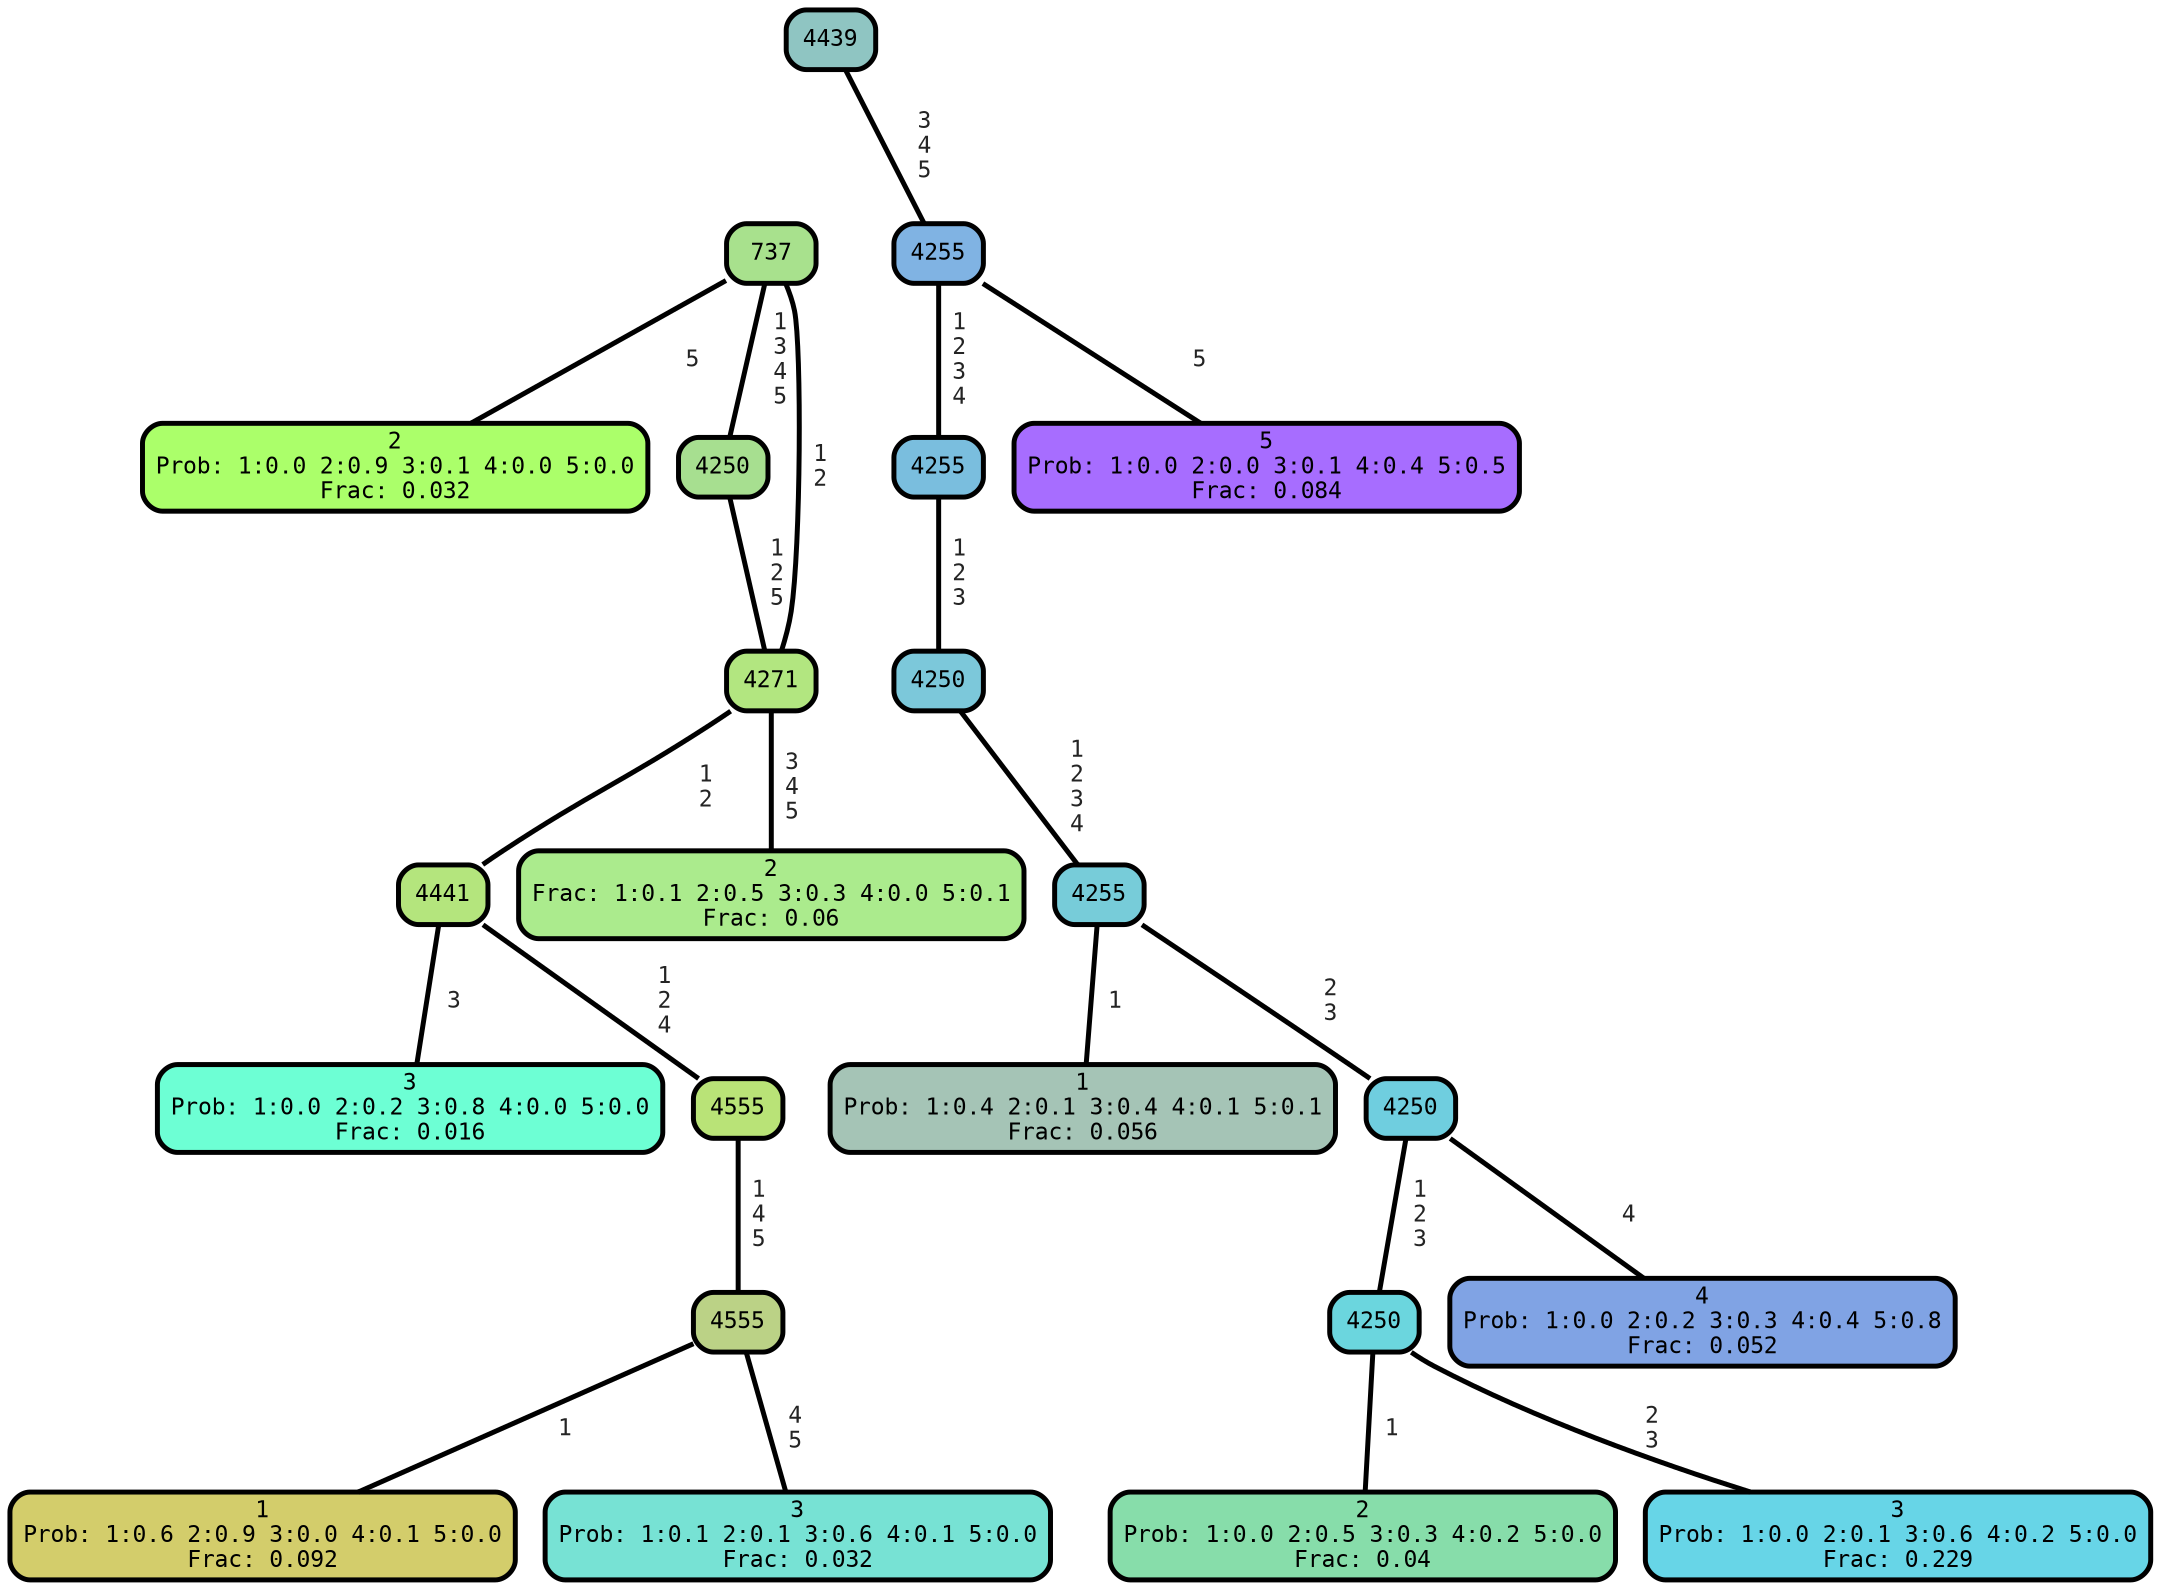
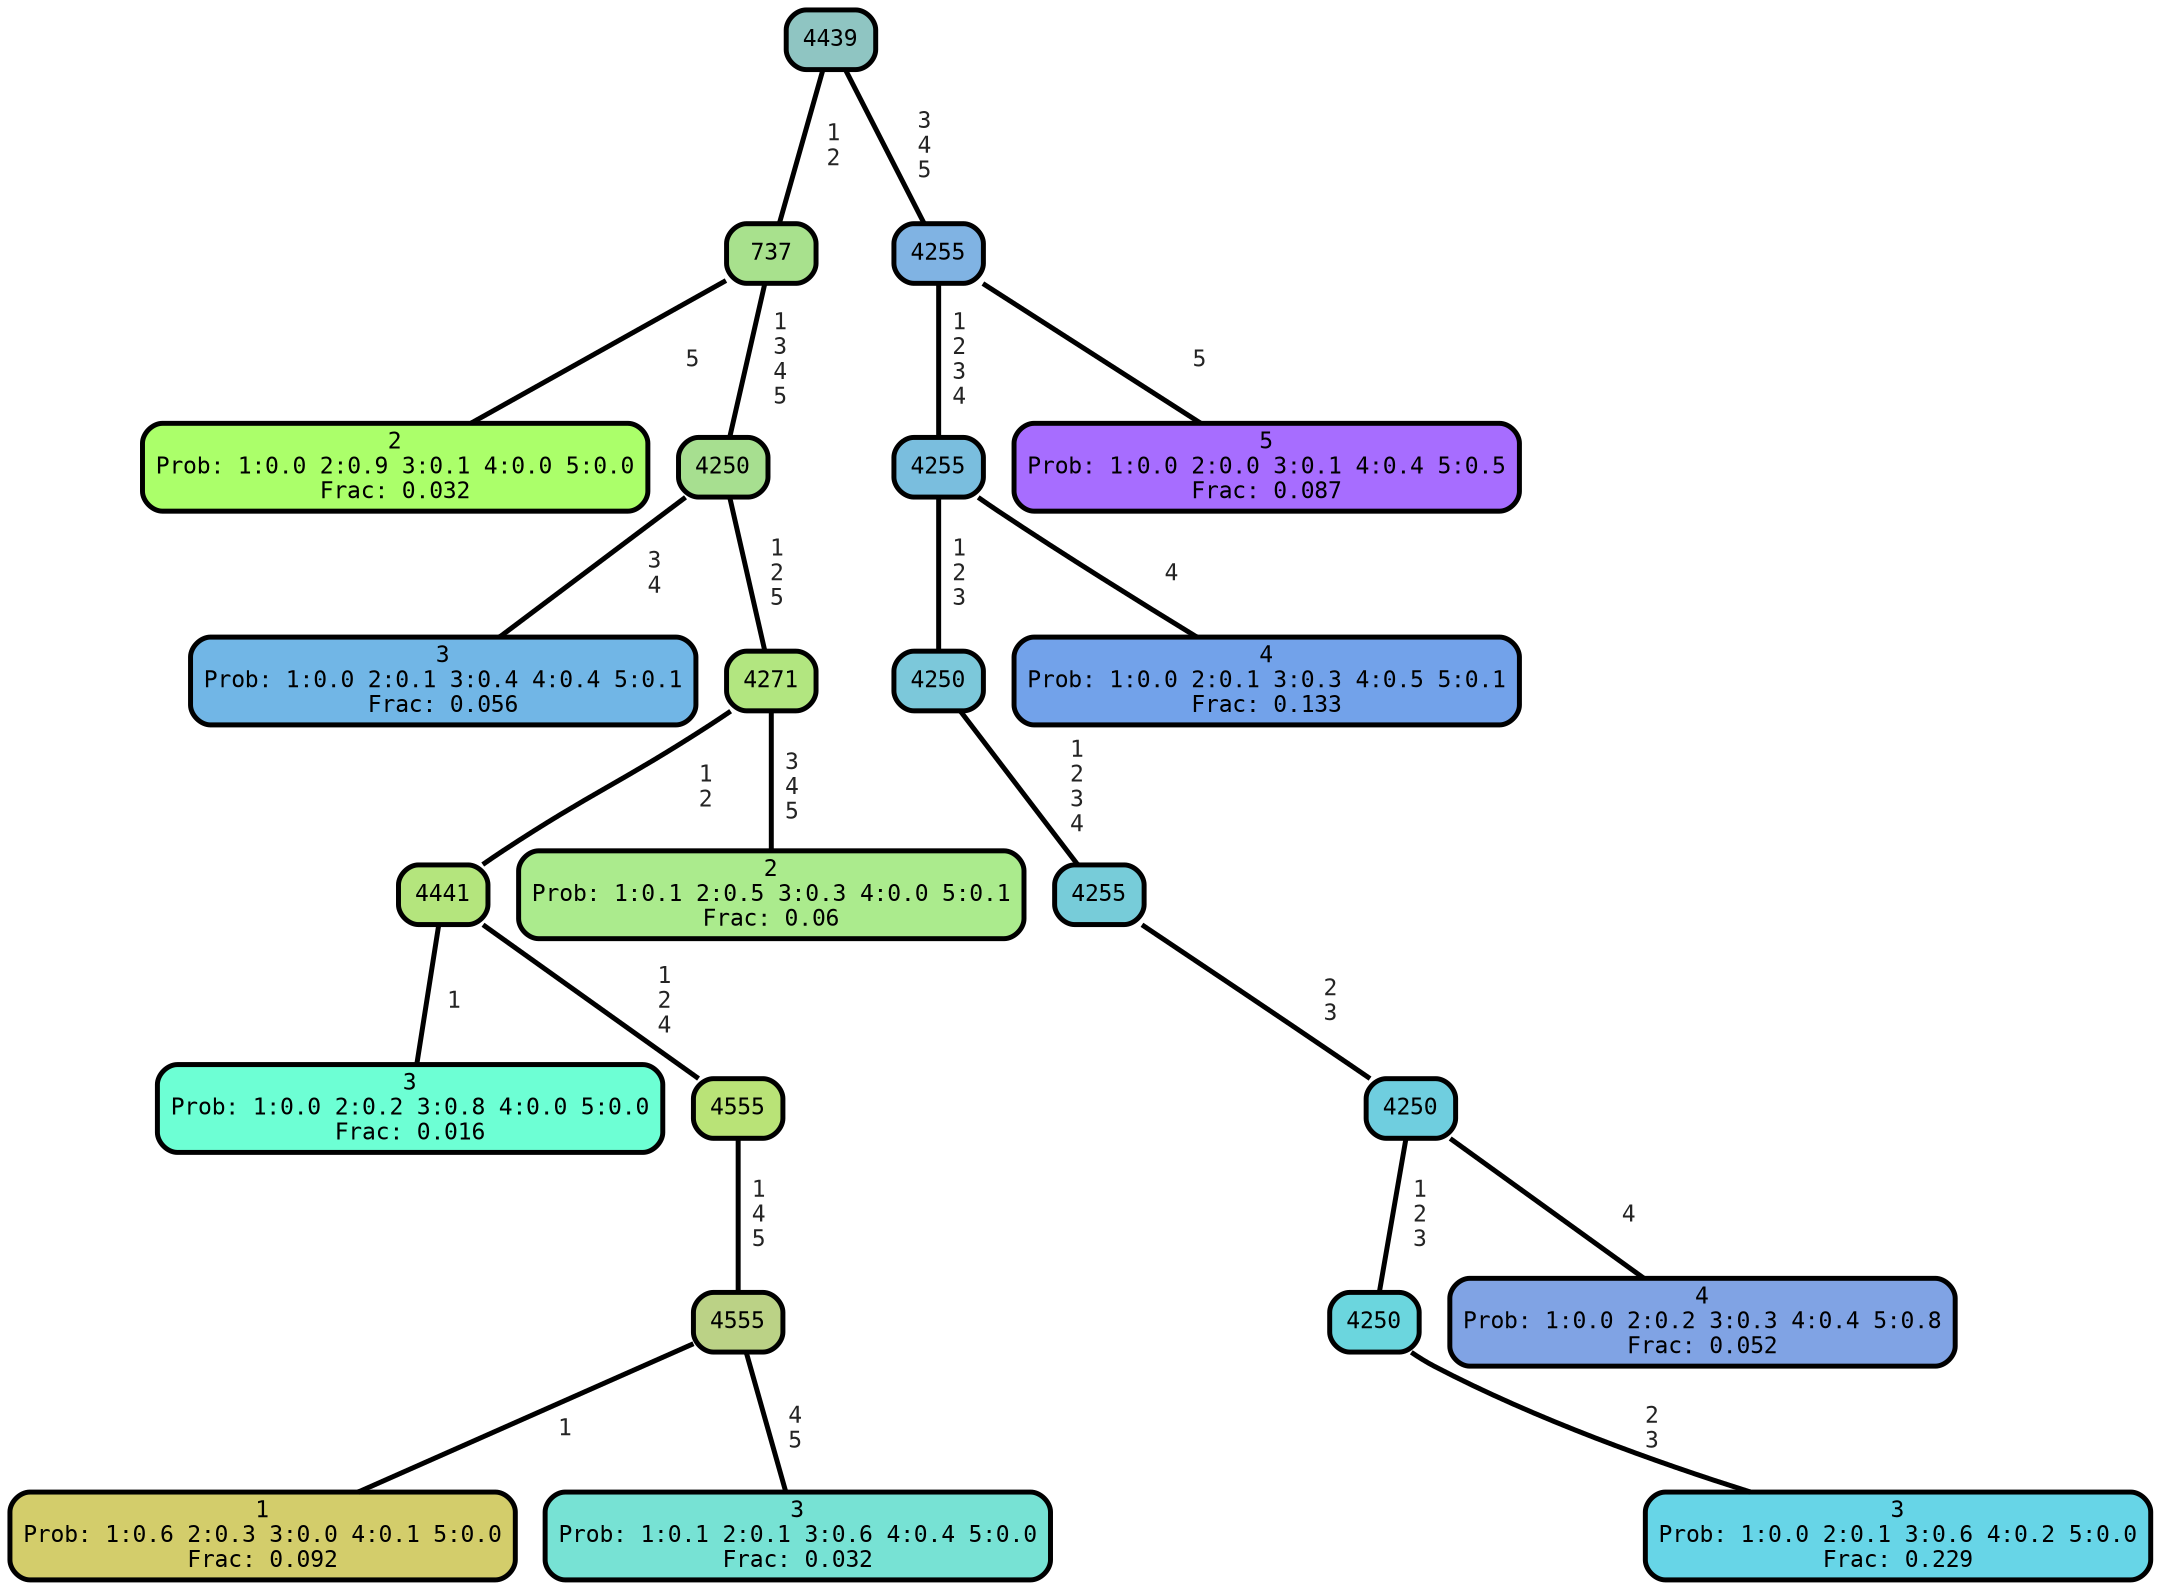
edge "737" -- "4271": now "737" -- "4439"
node "5 Prob: 1:0.0 2:0.0 3:0.1 4:0.4 5:0.5 Frac: 0.084": label "5 Prob: 1:0.0 2:0.0 3:0.1 4:0.4 5:0.5 Frac: 0.084" -> "5 Prob: 1:0.0 2:0.0 3:0.1 4:0.4 5:0.5 Frac: 0.087"
node "3 Prob: 1:0.0 2:0.1 3:0.4 4:0.4 5:0.1 Frac: 0.056": added
node "4 Prob: 1:0.0 2:0.1 3:0.3 4:0.5 5:0.1 Frac: 0.133": added
node "2 Frac: 1:0.1 2:0.5 3:0.3 4:0.0 5:0.1 Frac: 0.06": label "2 Frac: 1:0.1 2:0.5 3:0.3 4:0.0 5:0.1 Frac: 0.06" -> "2 Prob: 1:0.1 2:0.5 3:0.3 4:0.0 5:0.1 Frac: 0.06"
edge "4441" -- "3 Prob: 1:0.0 2:0.2 3:0.8 4:0.0 5:0.0 Frac: 0.016": label " 3" -> " 1"
node "1 Prob: 1:0.4 2:0.1 3:0.4 4:0.1 5:0.1 Frac: 0.056": removed
node "1 Prob: 1:0.6 2:0.9 3:0.0 4:0.1 5:0.0 Frac: 0.092": label "1 Prob: 1:0.6 2:0.9 3:0.0 4:0.1 5:0.0 Frac: 0.092" -> "1 Prob: 1:0.6 2:0.3 3:0.0 4:0.1 5:0.0 Frac: 0.092"
node "3 Prob: 1:0.1 2:0.1 3:0.6 4:0.1 5:0.0 Frac: 0.032": label "3 Prob: 1:0.1 2:0.1 3:0.6 4:0.1 5:0.0 Frac: 0.032" -> "3 Prob: 1:0.1 2:0.1 3:0.6 4:0.4 5:0.0 Frac: 0.032"
node "2 Prob: 1:0.0 2:0.5 3:0.3 4:0.2 5:0.0 Frac: 0.04": removed
